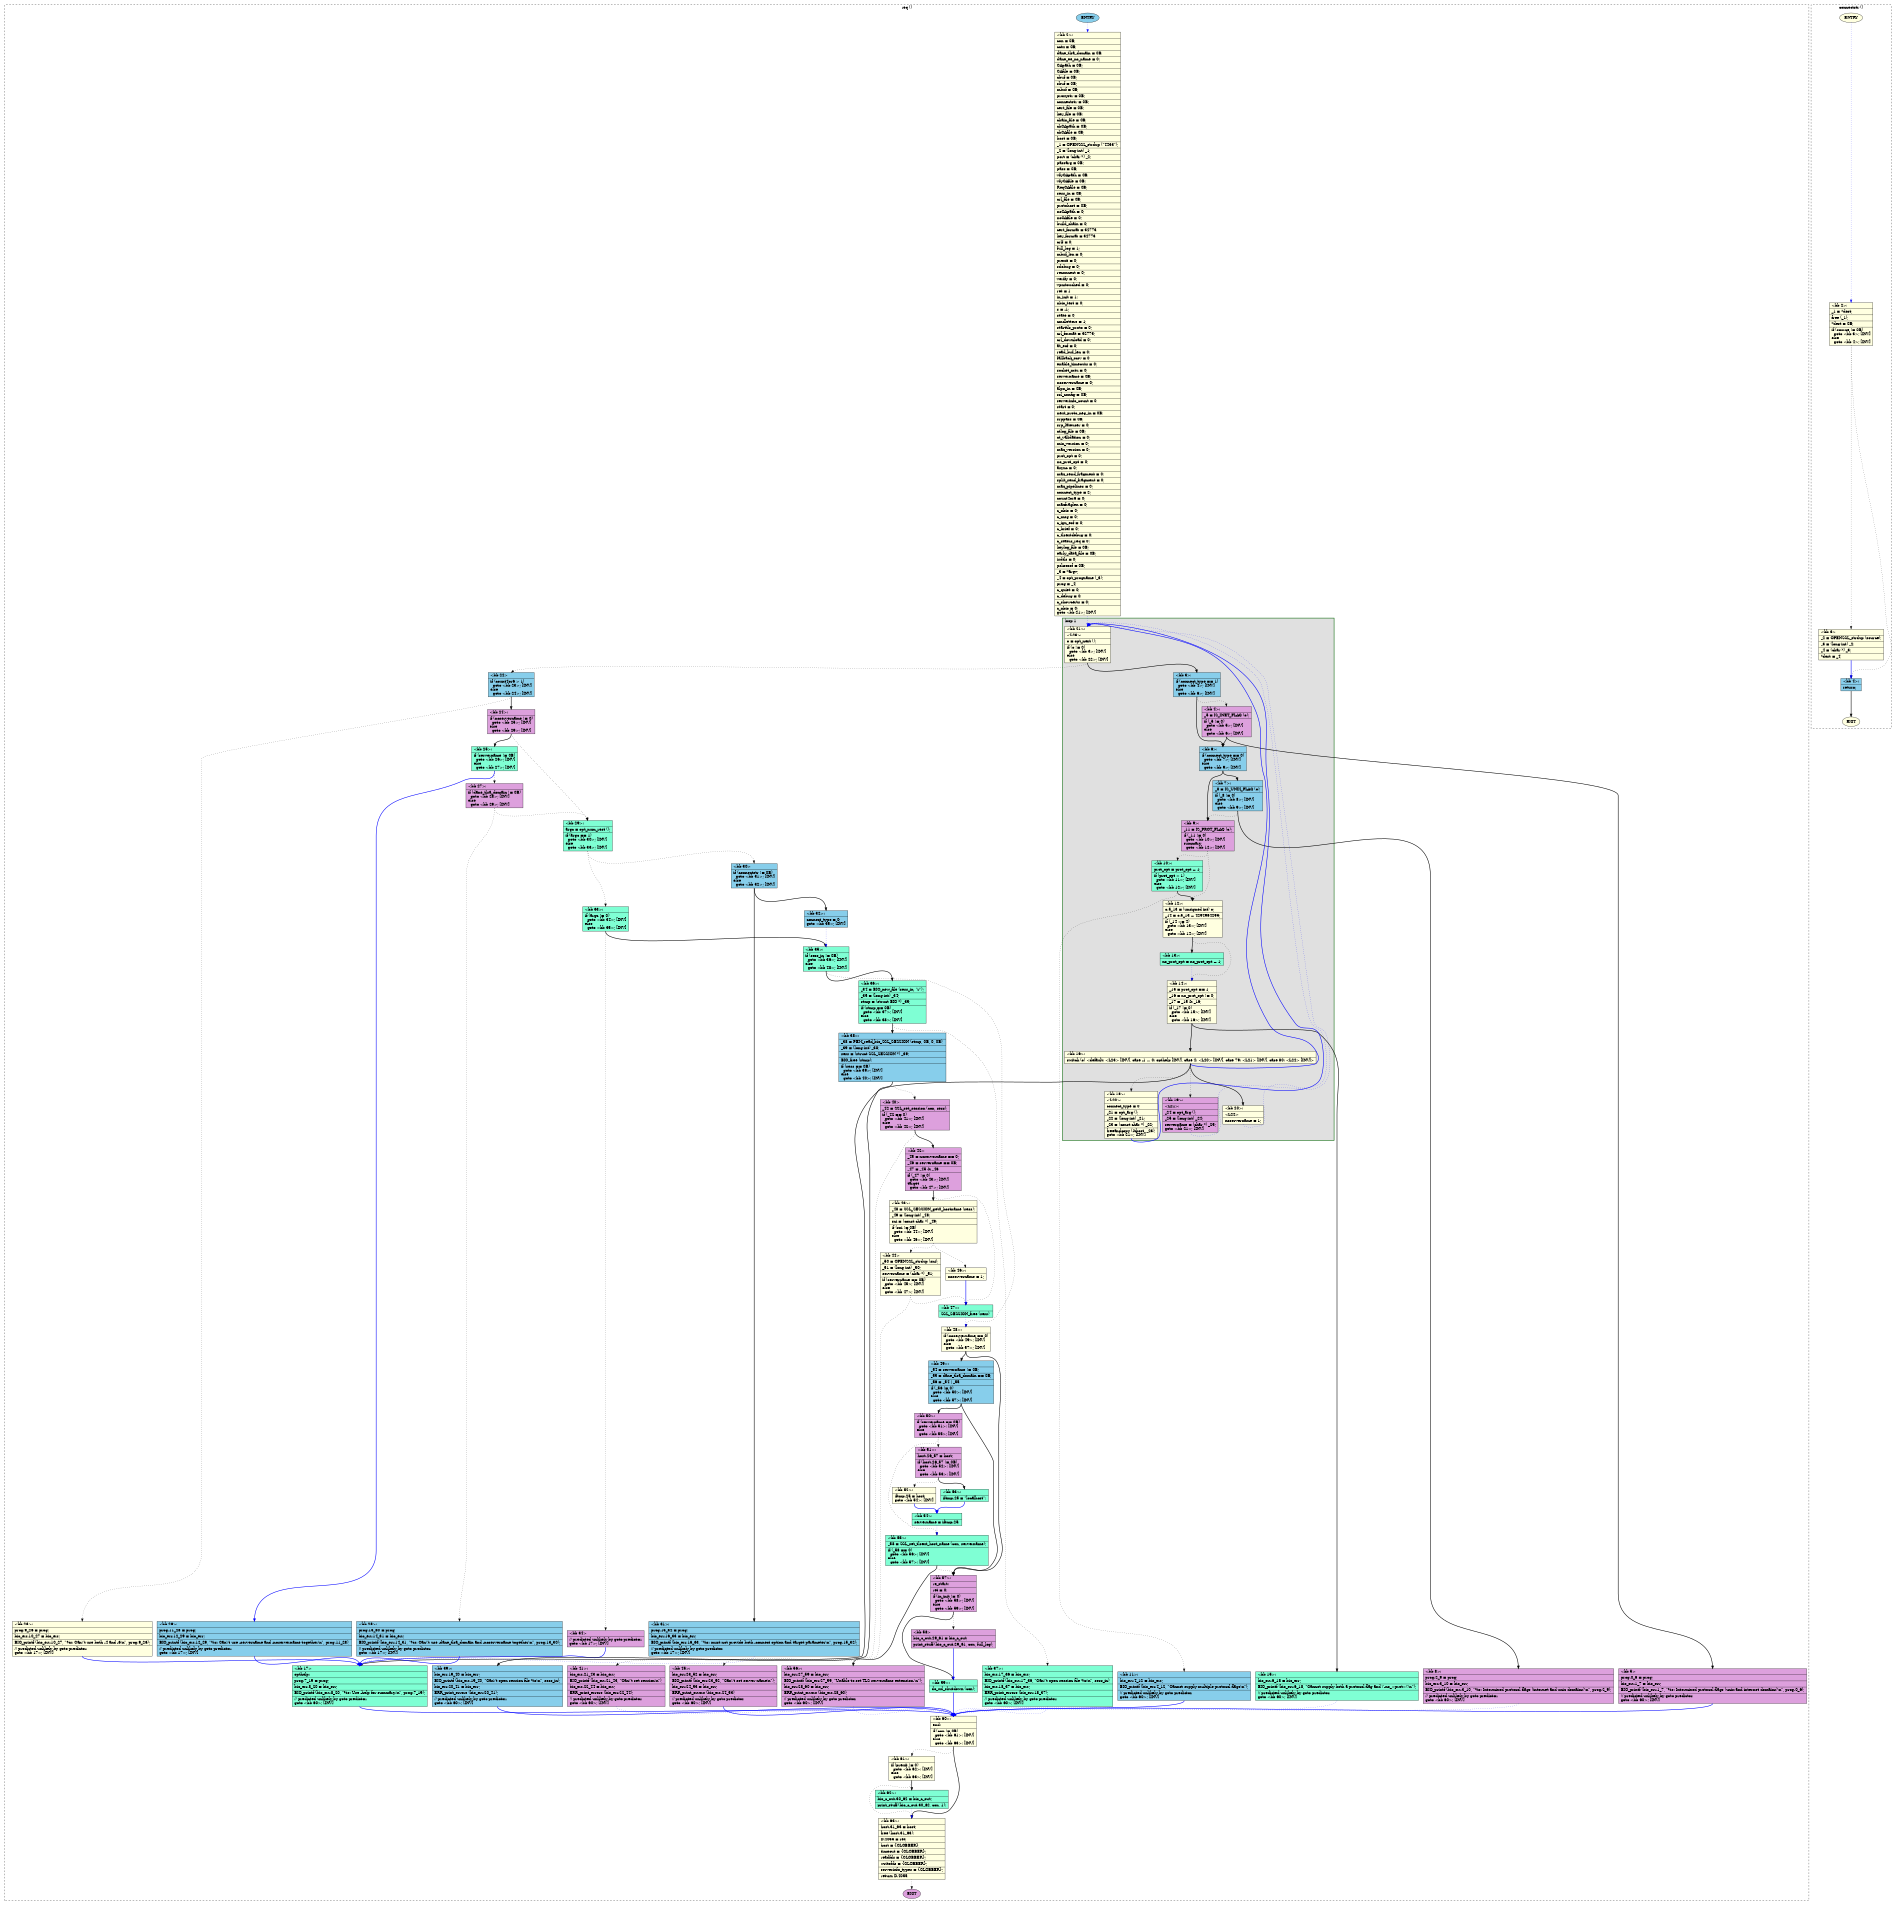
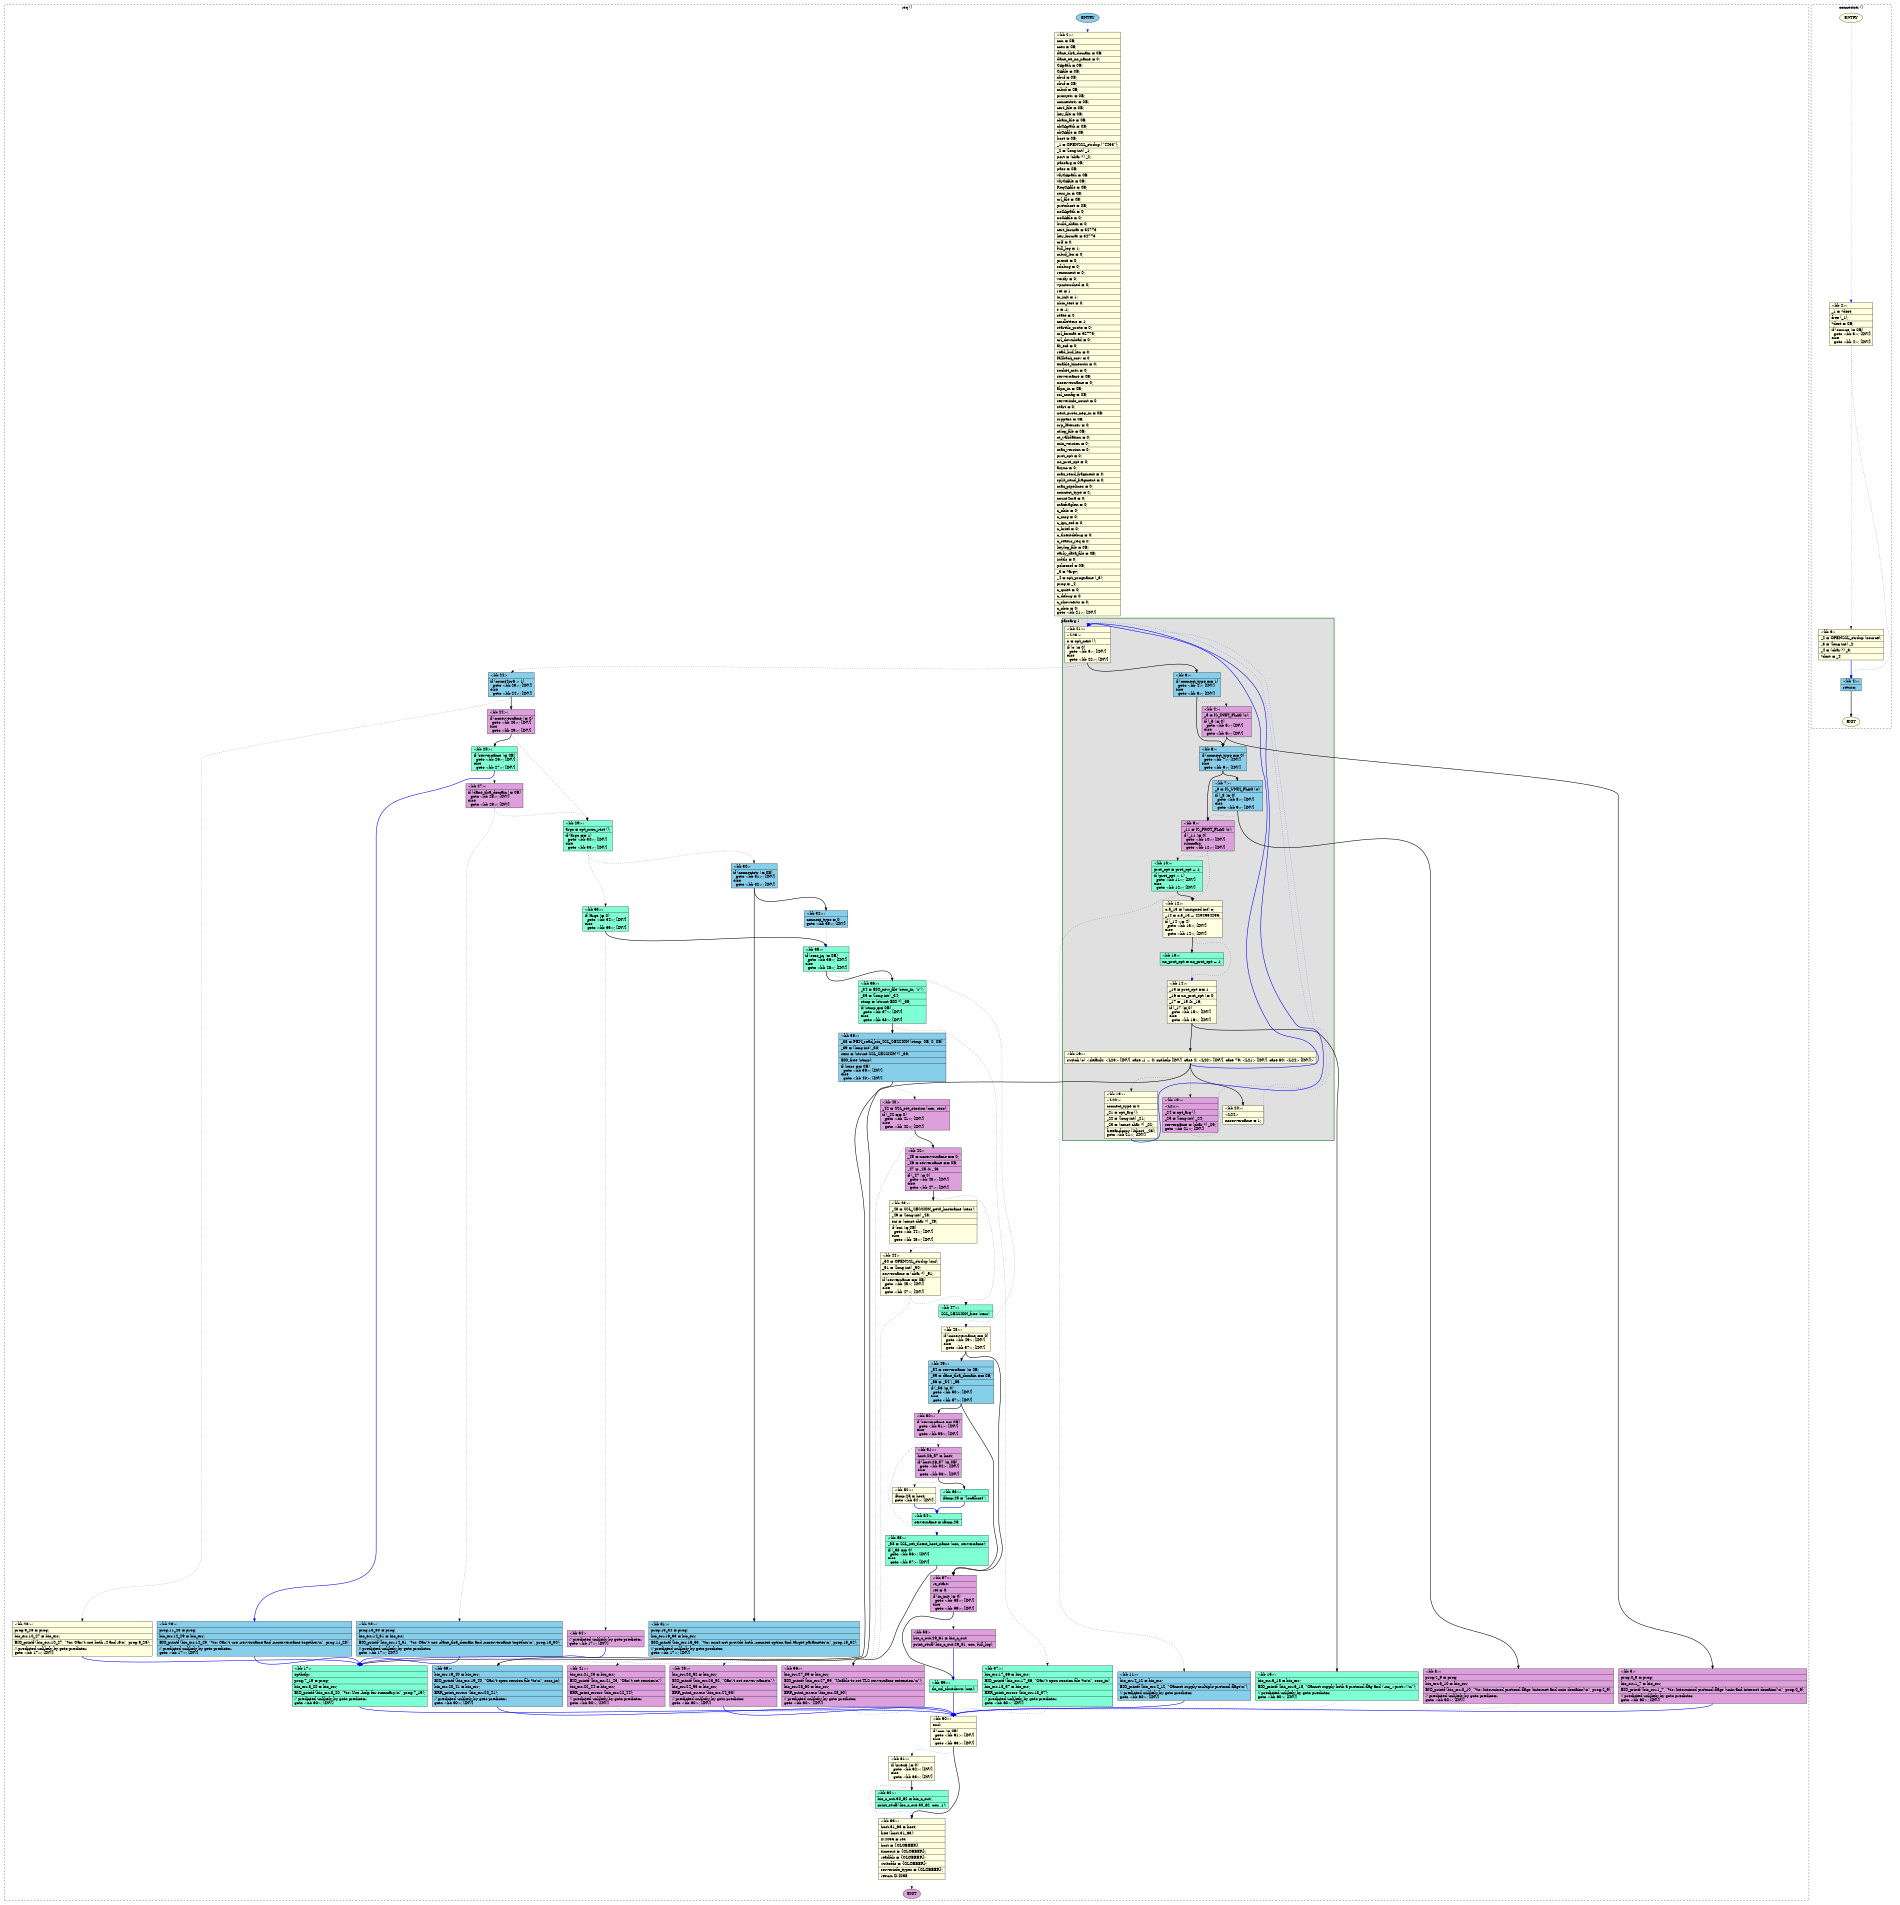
cluster "loop 1": label "loop 1" -> "passarg 1"
node "<bb 42>:": text "target" -> "else"
node "<bb 46>:": removed
